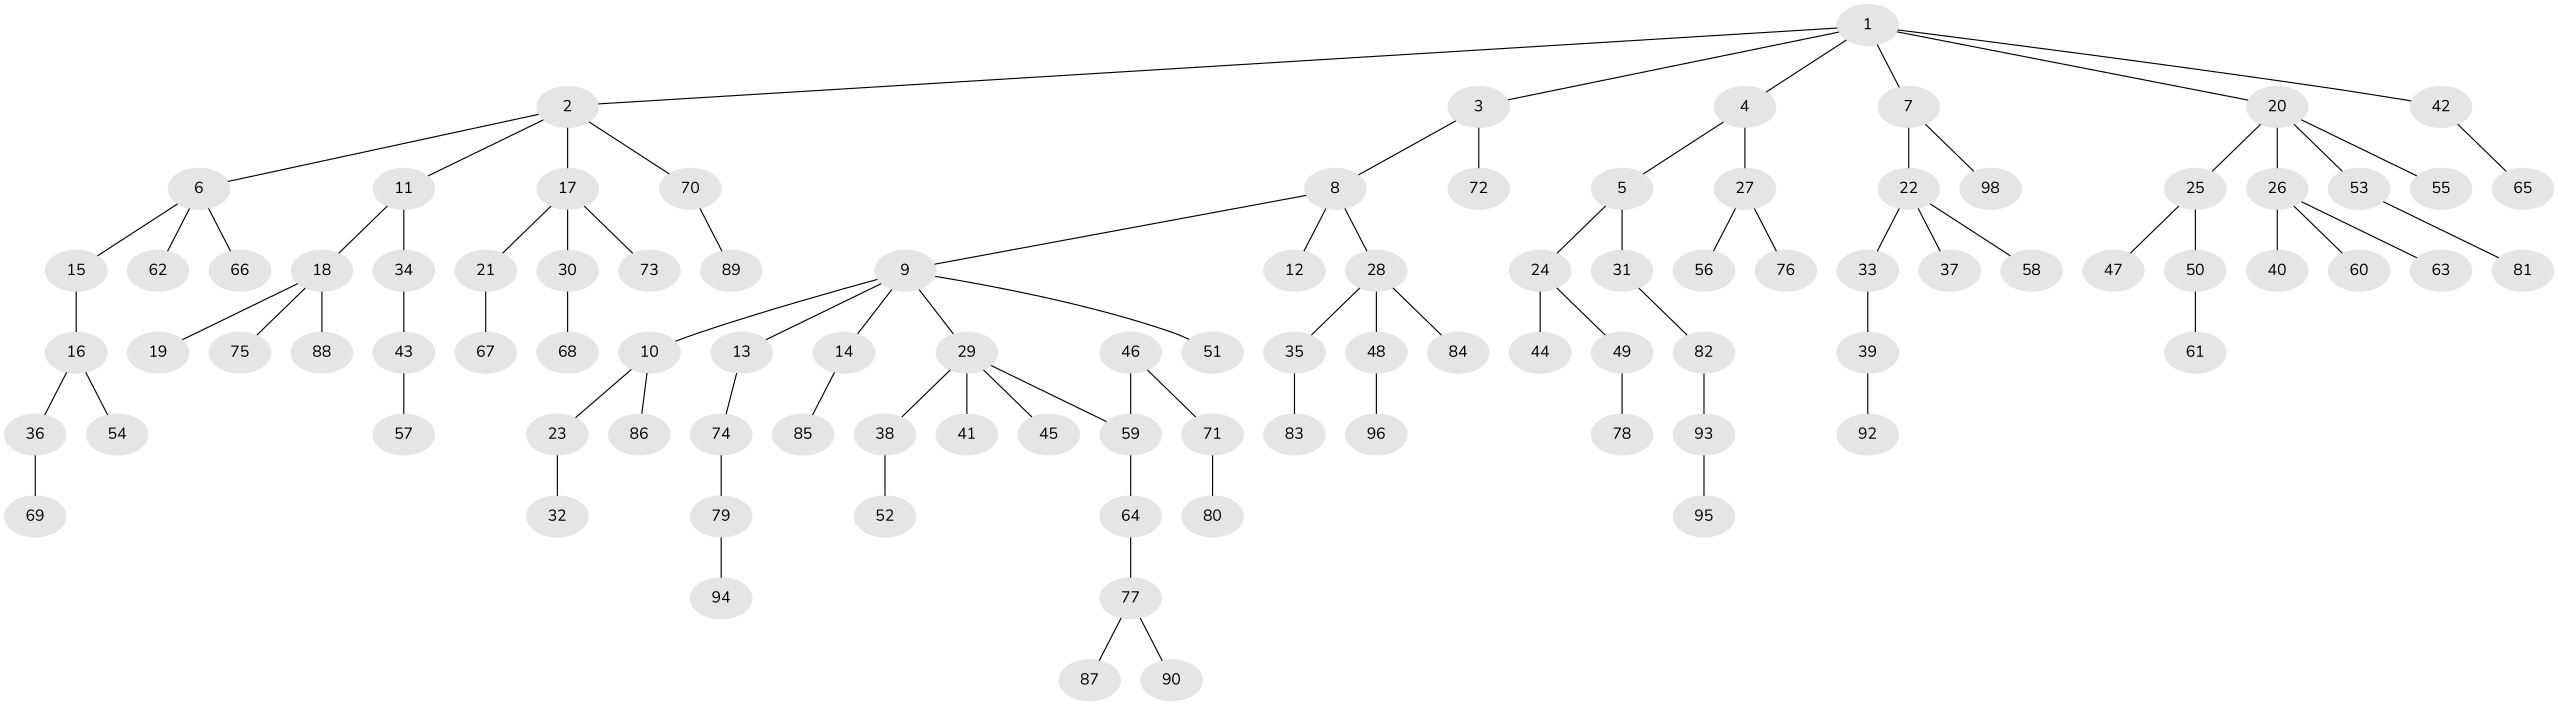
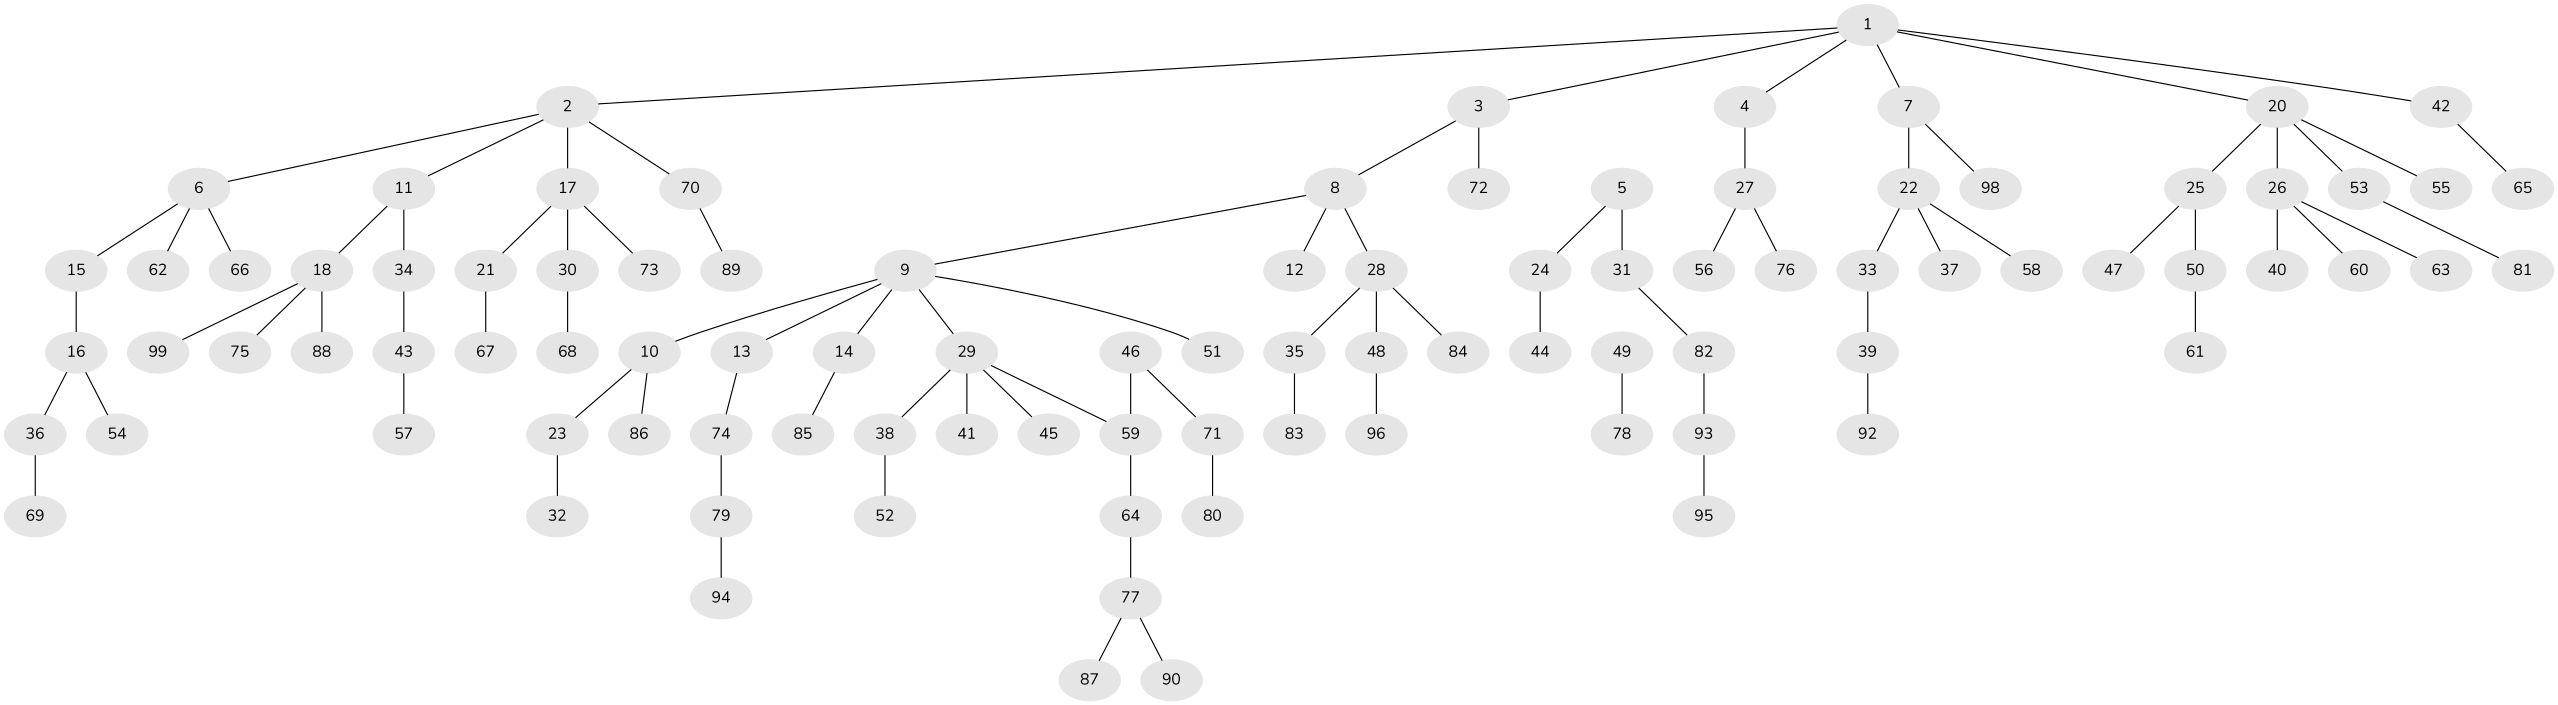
edge "4" -- "5": removed
edge "24" -- "49": removed
node "19": label "19" -> "99"
